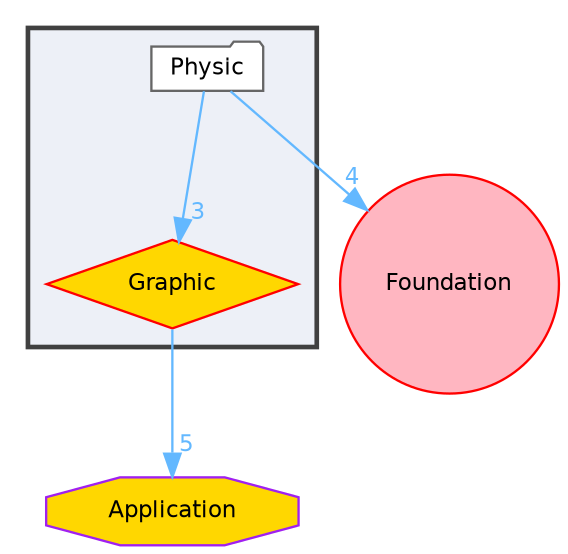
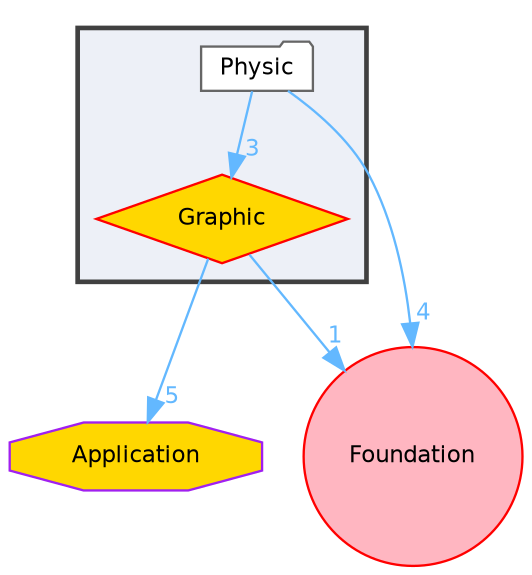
edge "Graphic" -> "Foundation": added
